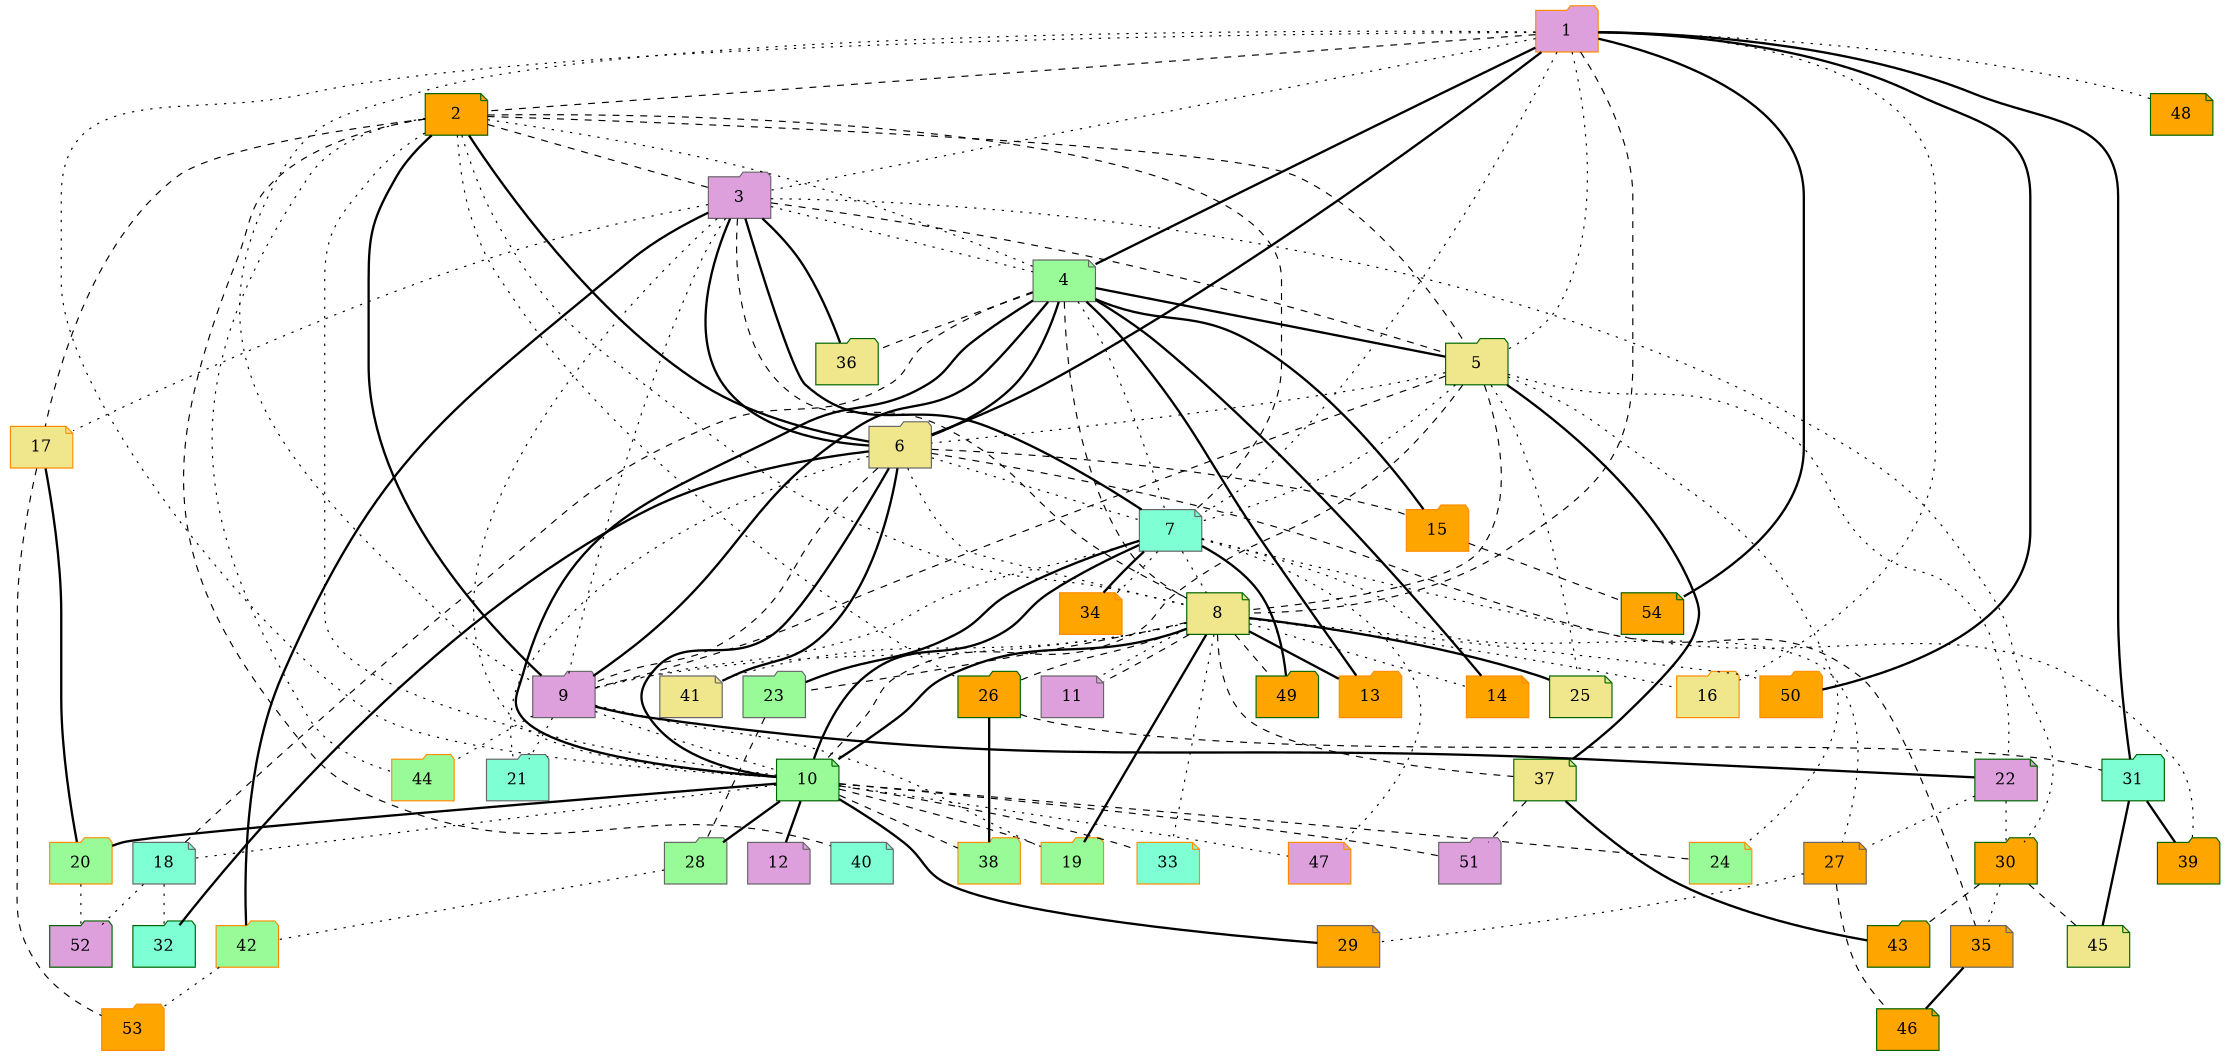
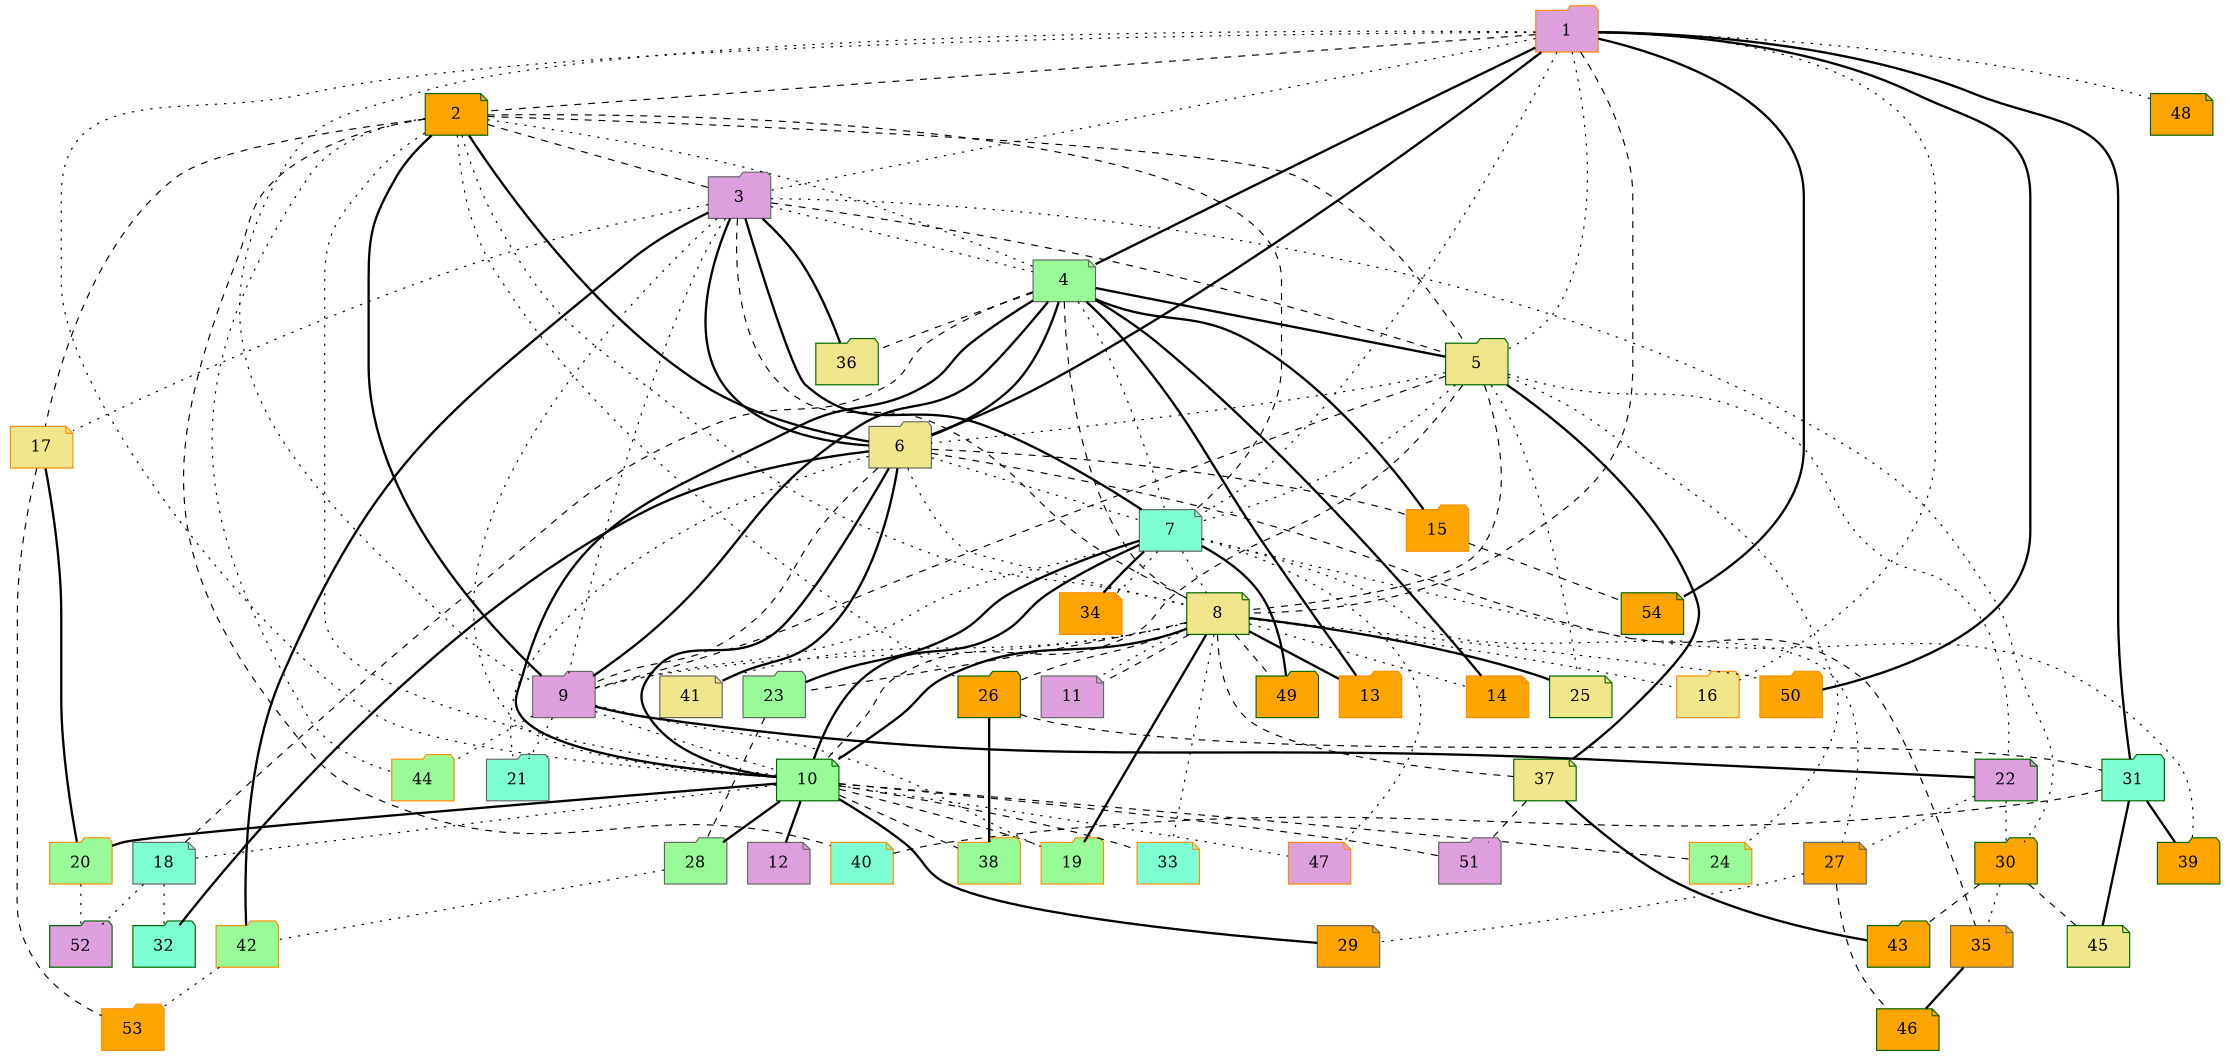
edge "31" -- "40": added
node "40": color gray40 -> darkorange
